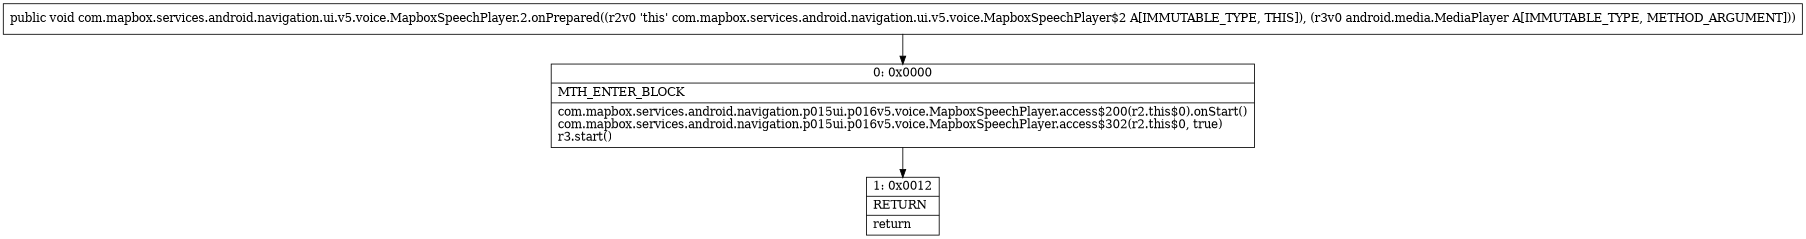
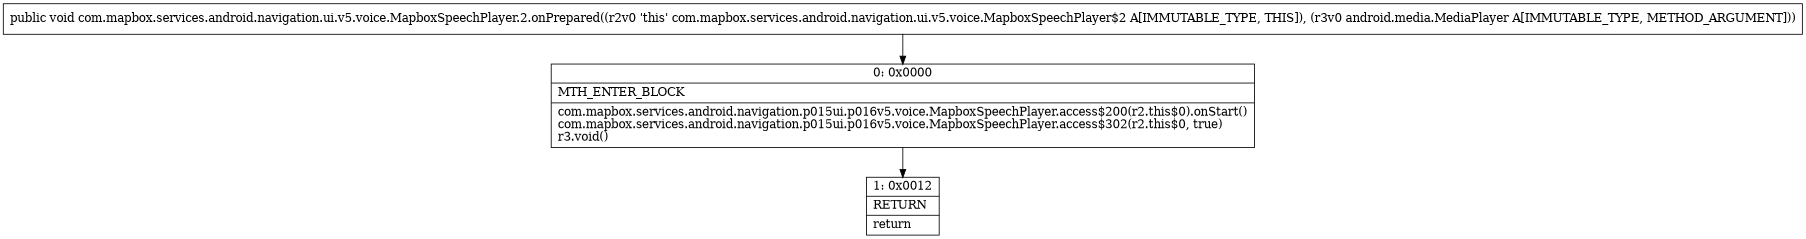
node "0: 0x0000": text "r3.start()" -> "r3.void()"
